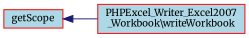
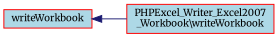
node "getScope": label "getScope" -> "writeWorkbook"
